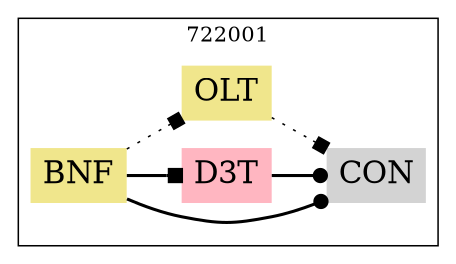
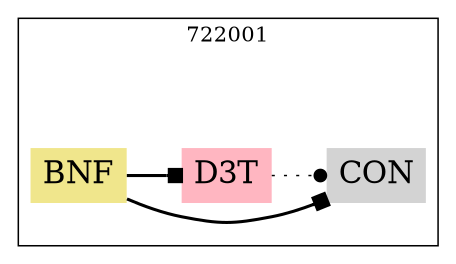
node "OLT": removed
edge "D3T" -> "CON": style bold -> dotted
edge "BNF" -> "CON": arrowhead dot -> box
